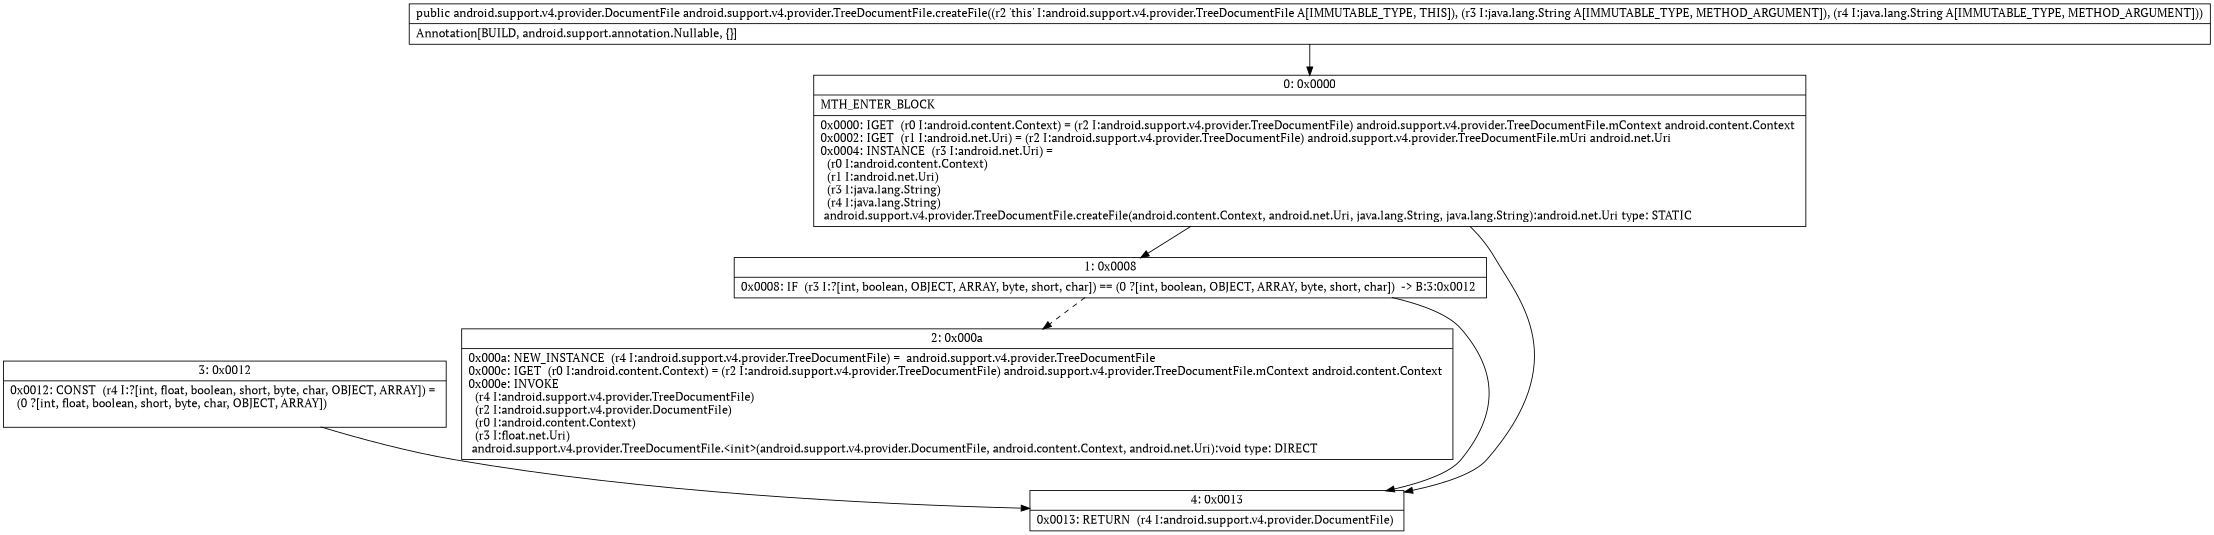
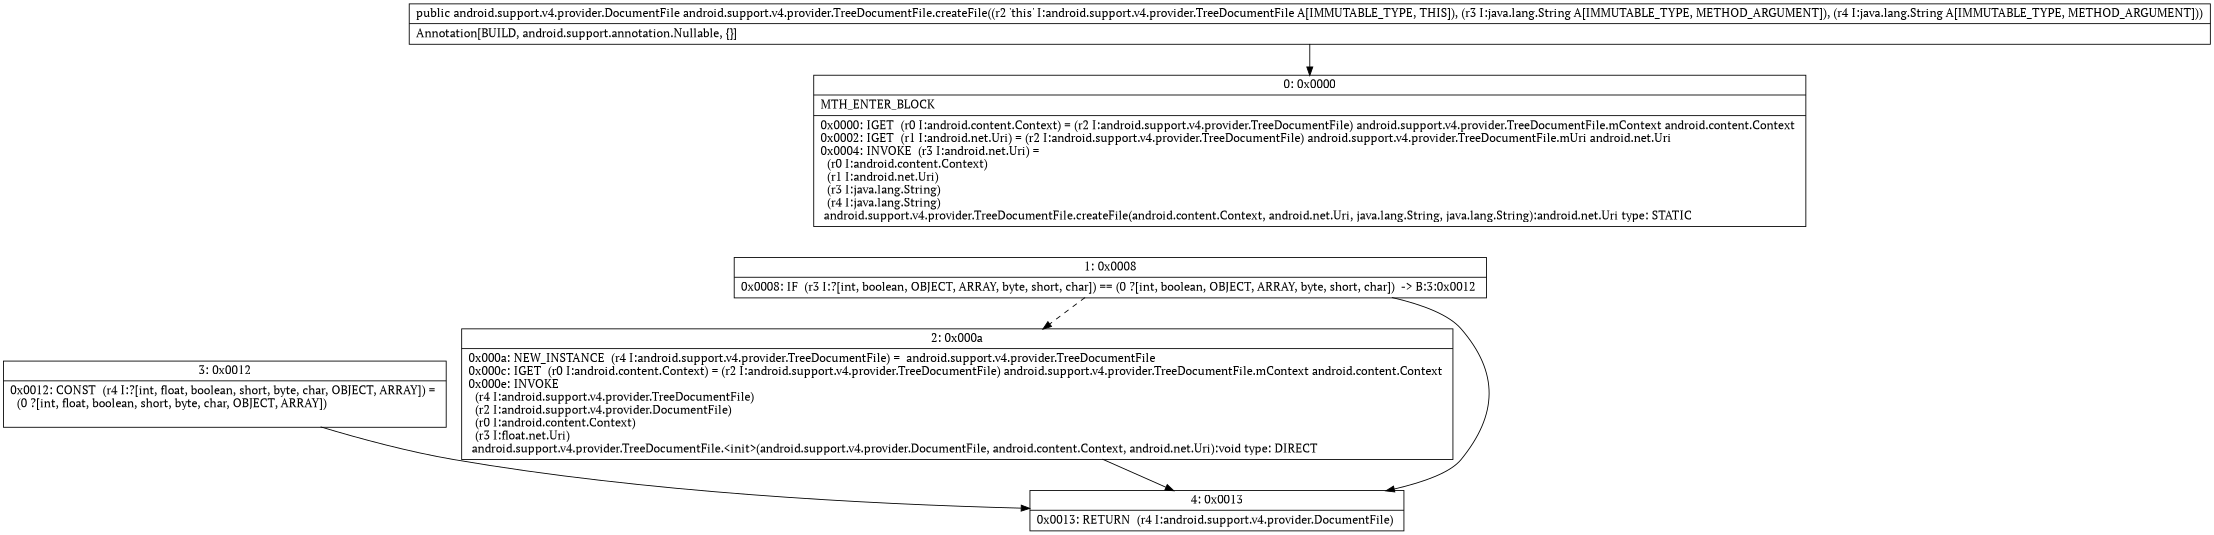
node "0: 0x0000": text "0x0004: INSTANCE  (r3 I:android.net.Uri) =" -> "0x0004: INVOKE  (r3 I:android.net.Uri) ="
edge "0: 0x0000" -> "1: 0x0008": removed
edge "0: 0x0000" -> "4: 0x0013": now "2: 0x000a" -> "4: 0x0013"
